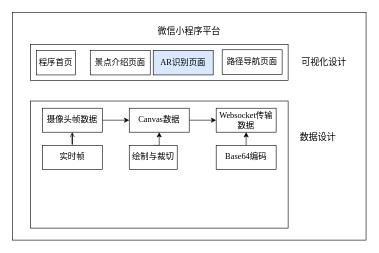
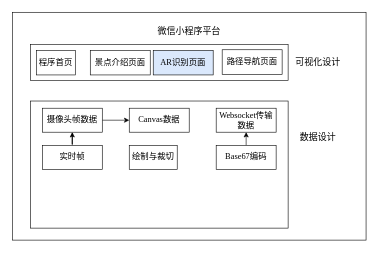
node "可视化设计": moved (324, 62) -> (318, 62)
edge "Canvas数据" -> "Websocket传输数据": removed
edge "实时帧" -> "摄像头帧数据": arrowhead open -> classic
edge "绘制与裁切" -> "Canvas数据": removed
node "Base64编码": label "Base64编码" -> "Base67编码"
